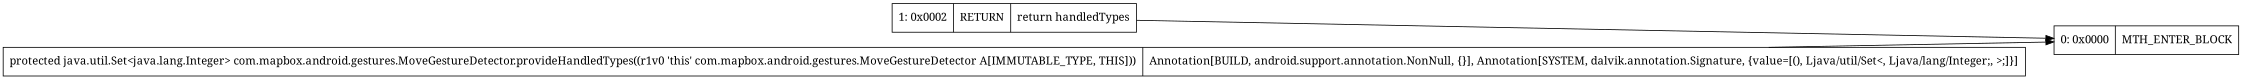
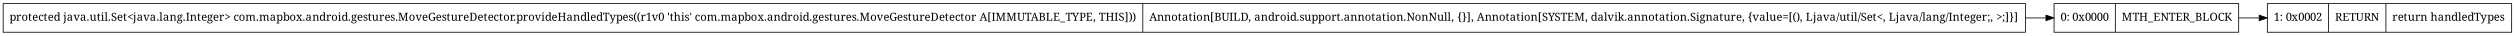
edge "1: 0x0002" -> "0: 0x0000": reversed
